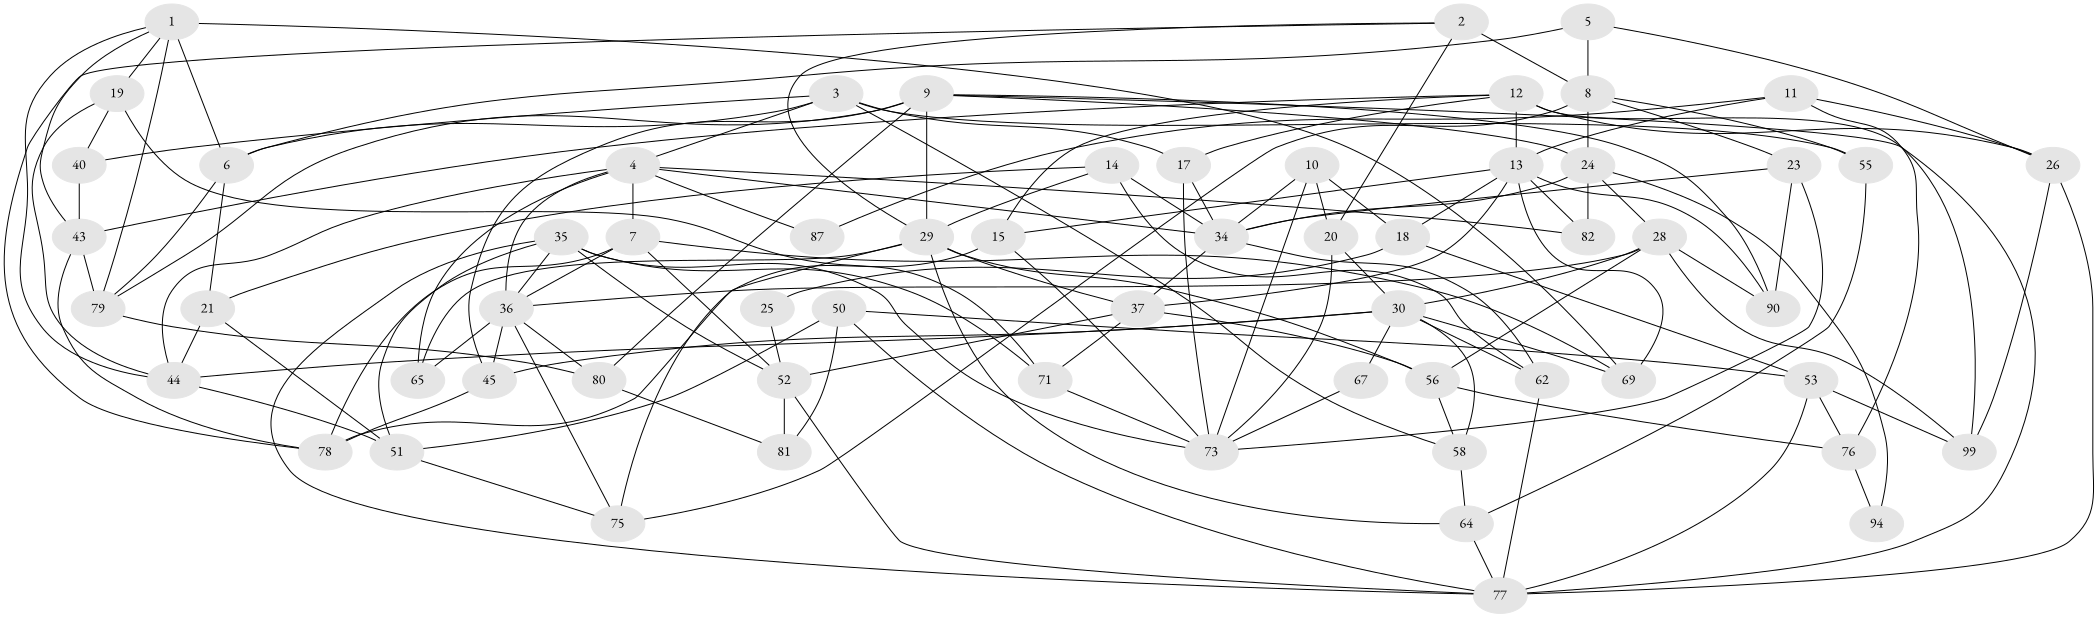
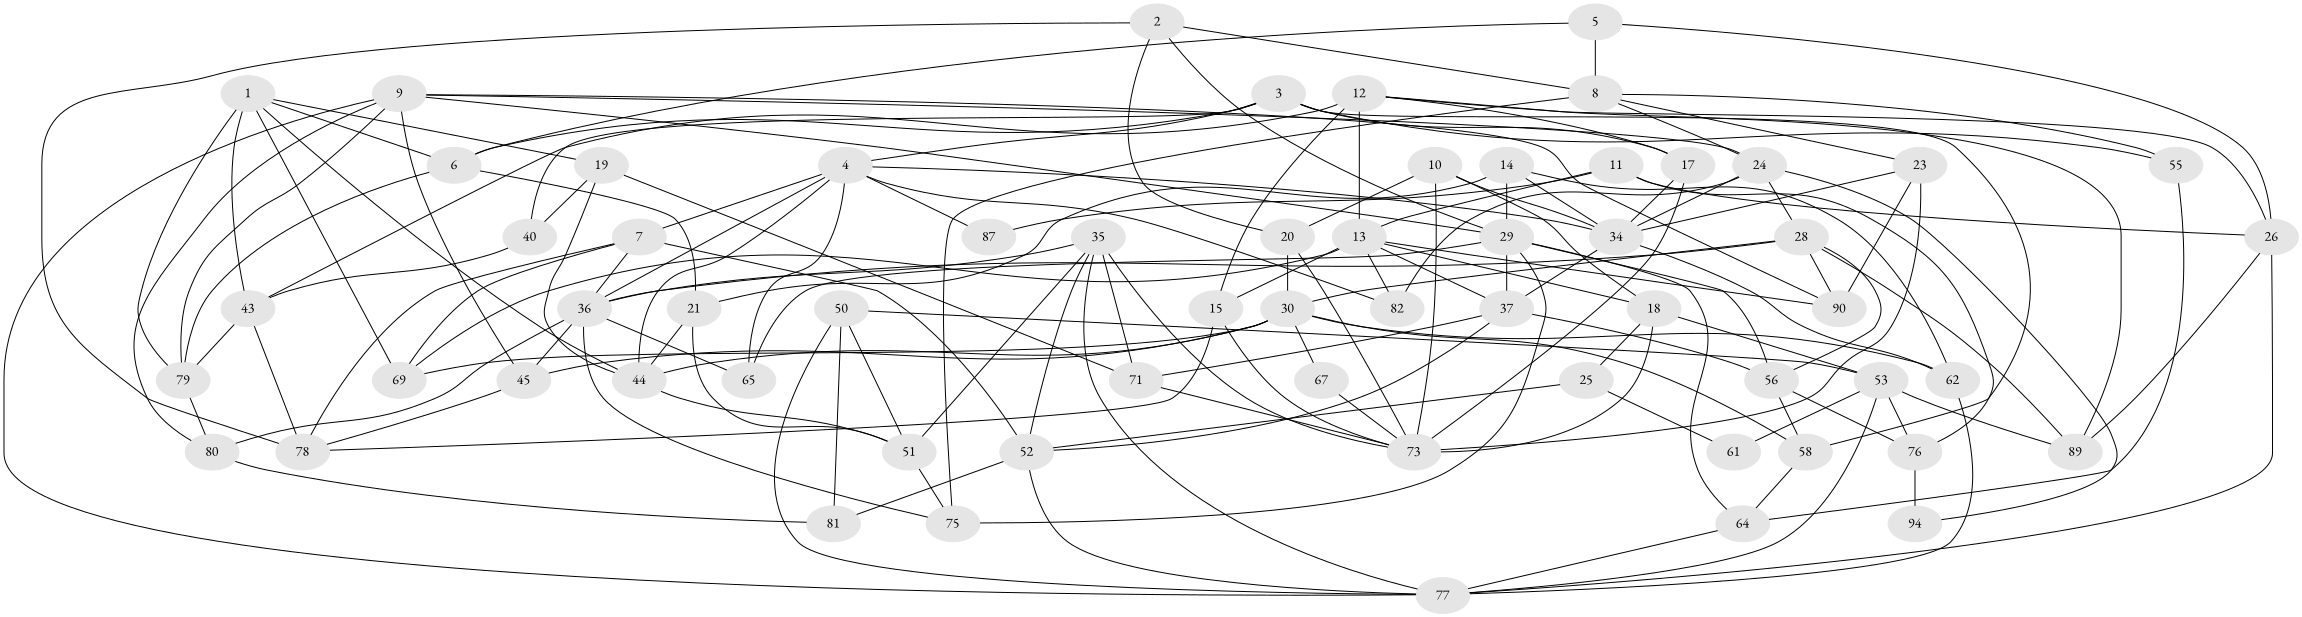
edge "18" -- "73": added
node "61": added
node "99": label "99" -> "89"
